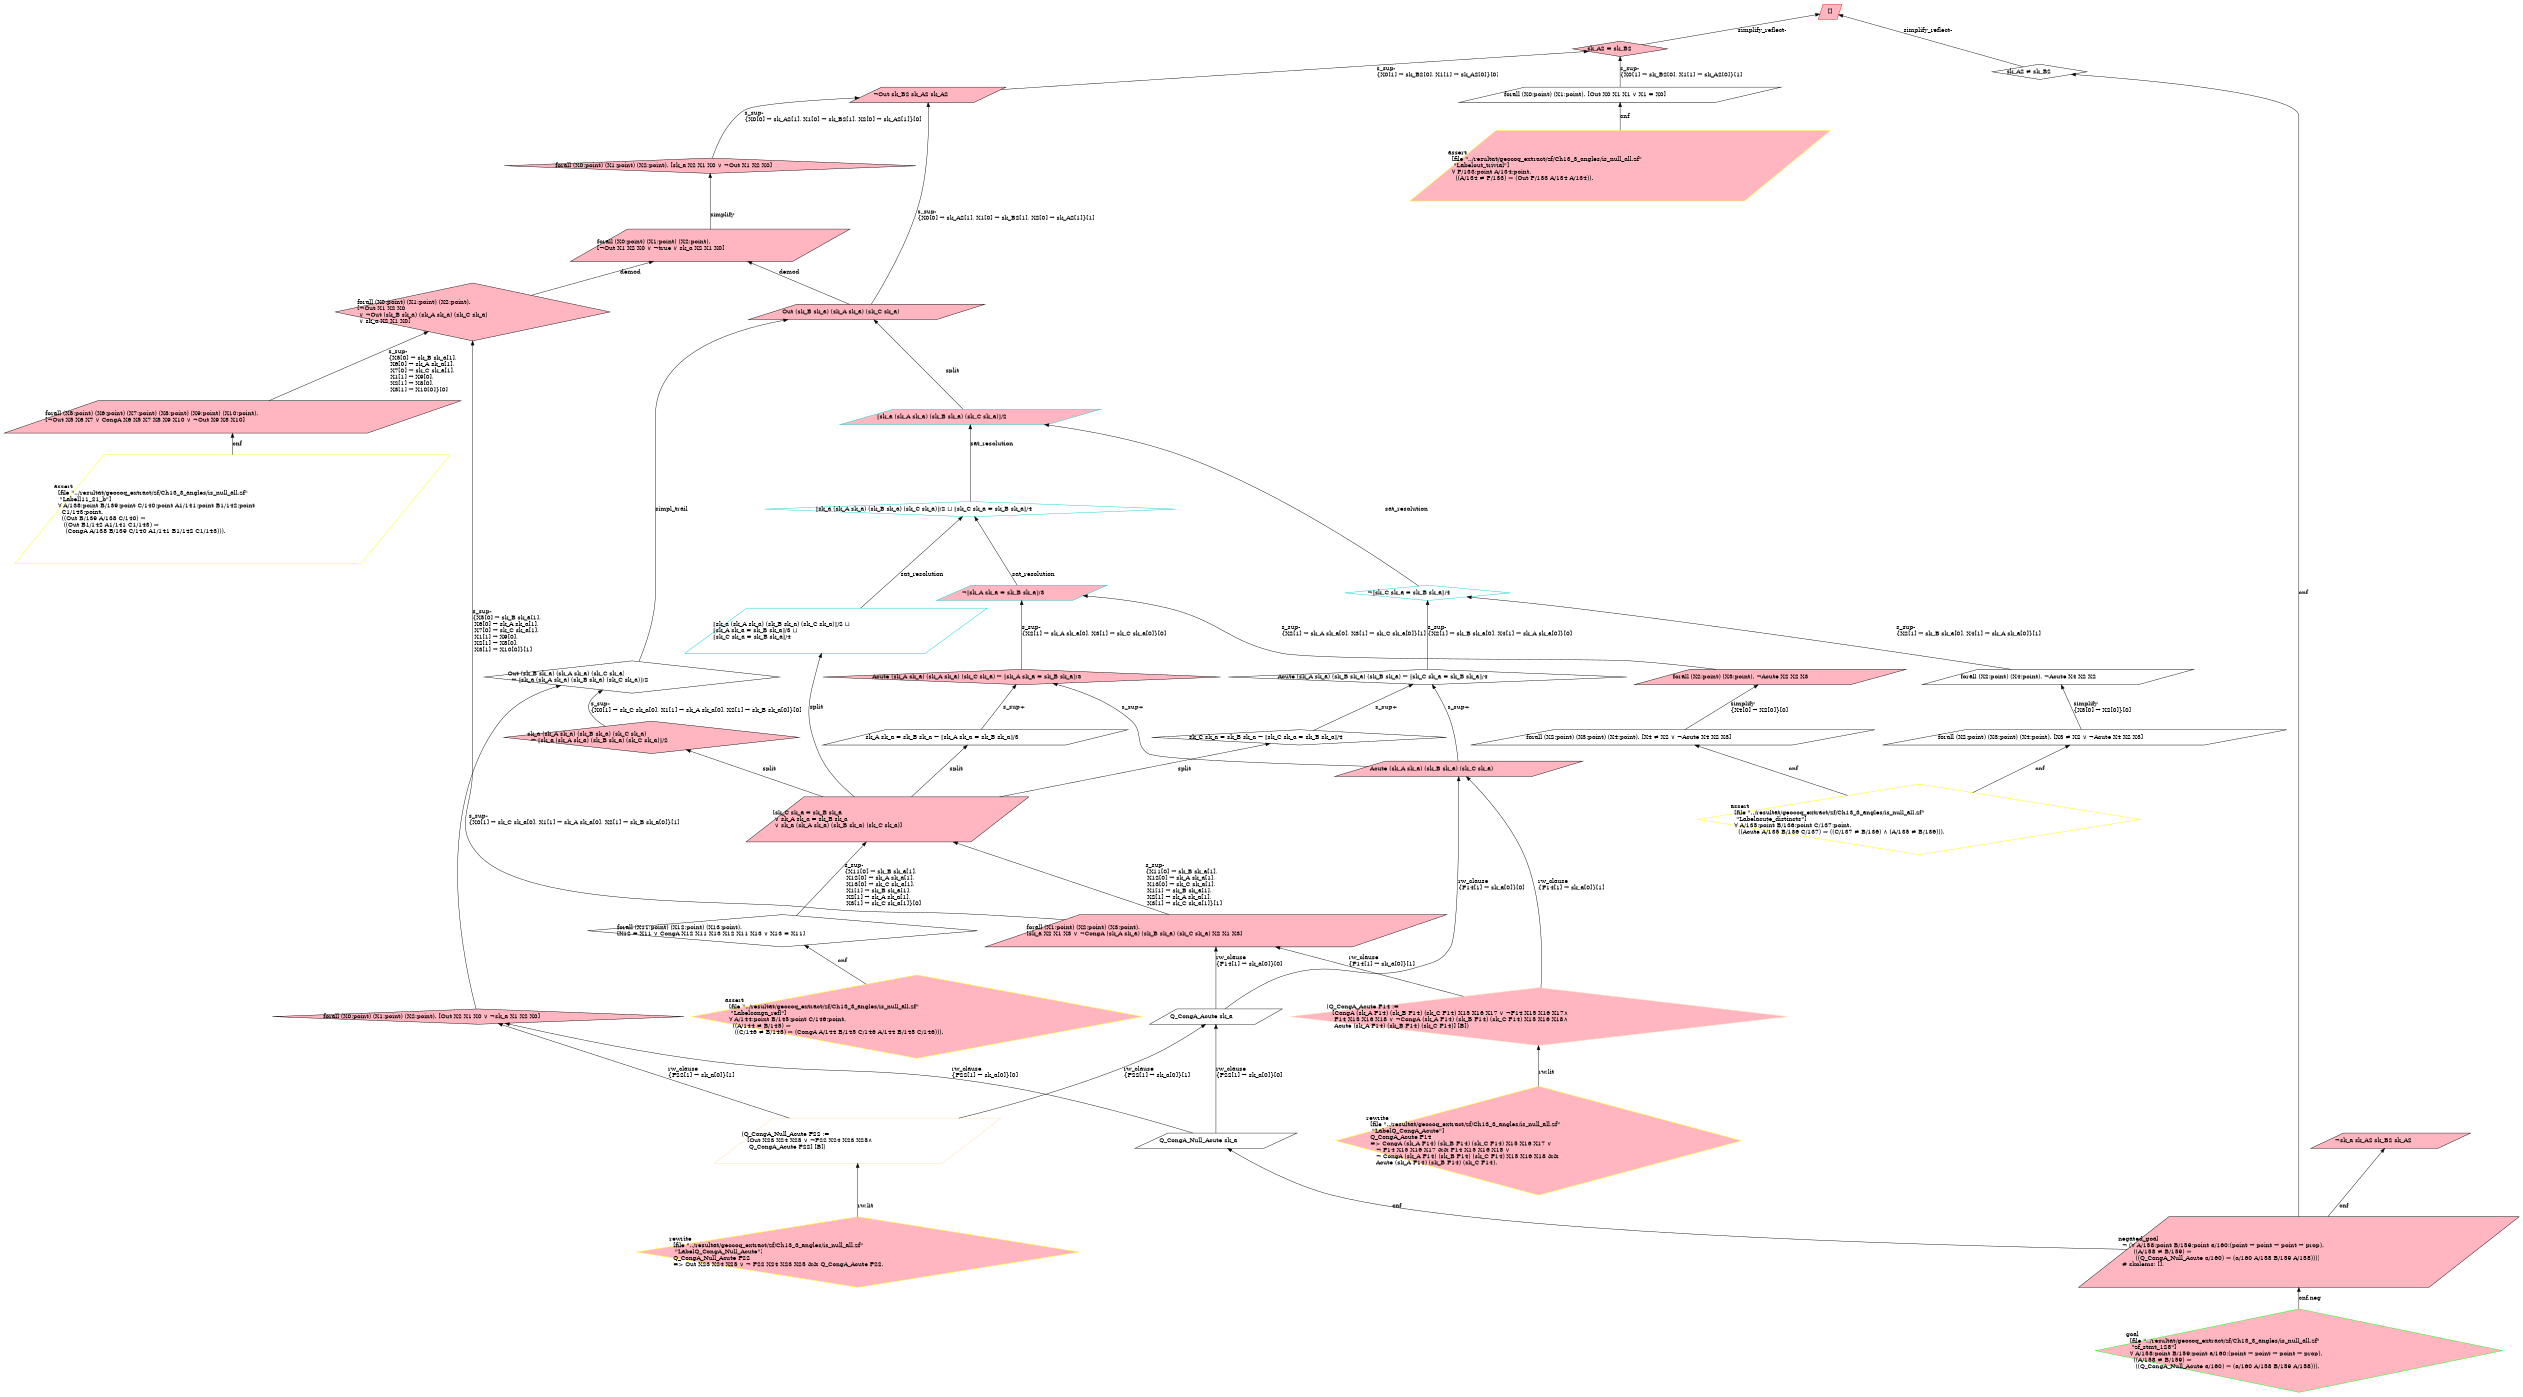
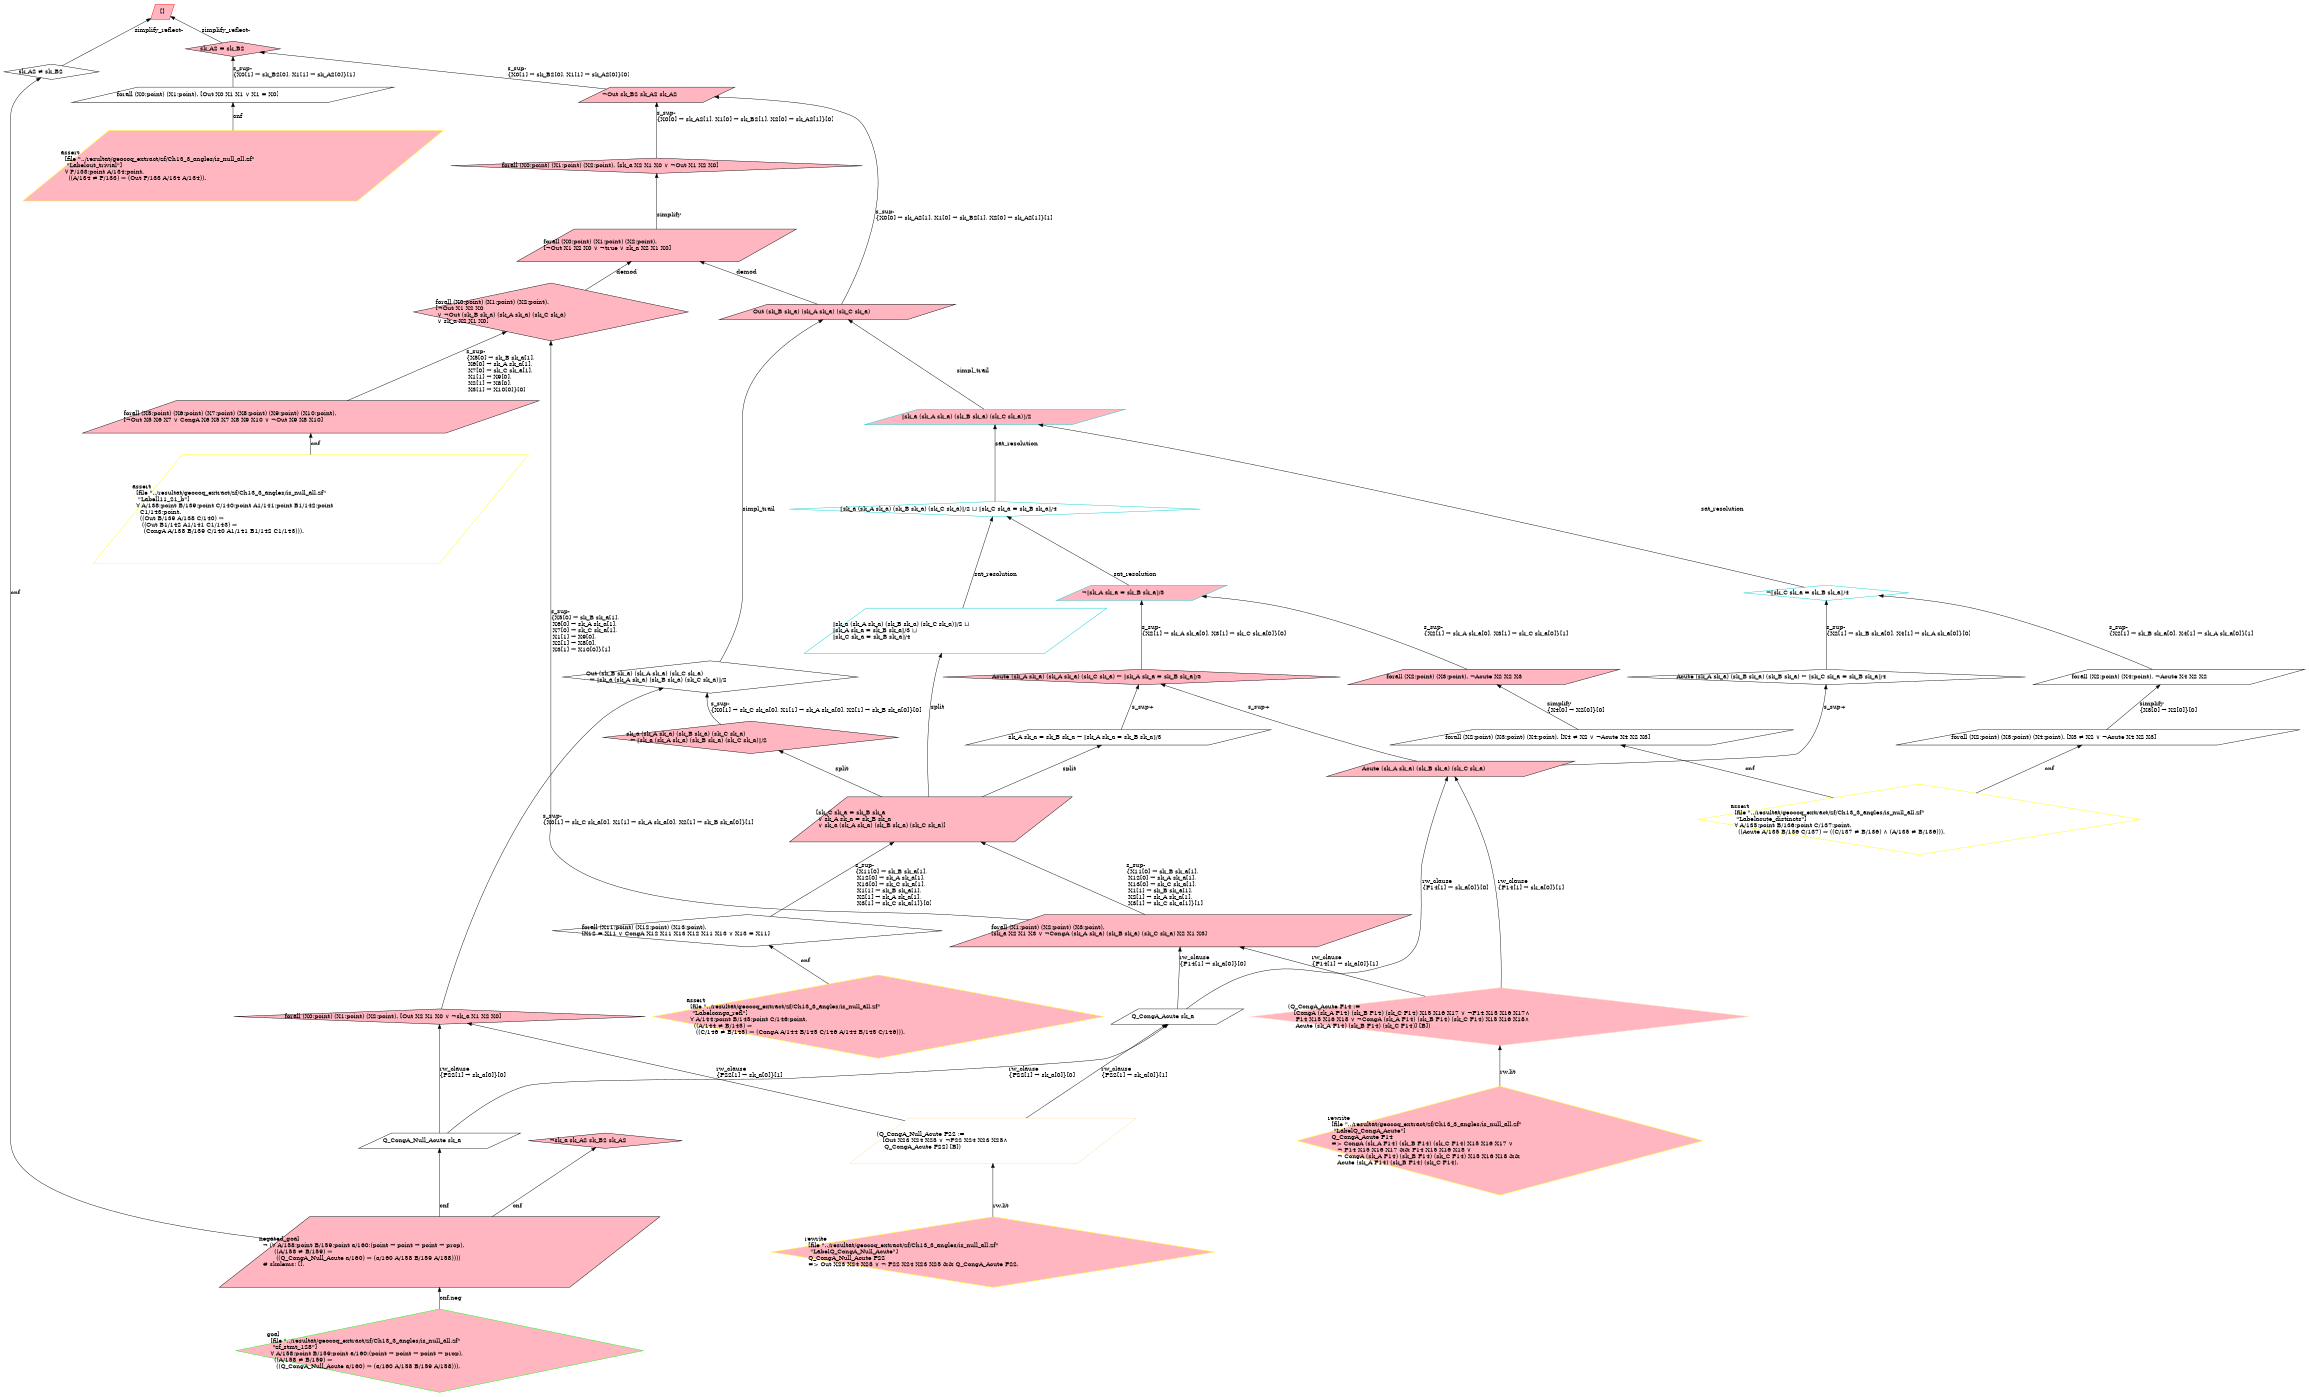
edge "⟦sk_a (sk_A sk_a) (sk_B sk_a) (sk_C sk_a)⟧/2" -> "Out (sk_B sk_a) (sk_A sk_a) (sk_C sk_a)": label "split" -> "simpl_trail"
node "sk_C sk_a = sk_B sk_a ← ⟦sk_C sk_a = sk_B sk_a⟧/4": removed
node "¬sk_a sk_A2 sk_B2 sk_A2": shape parallelogram -> diamond
